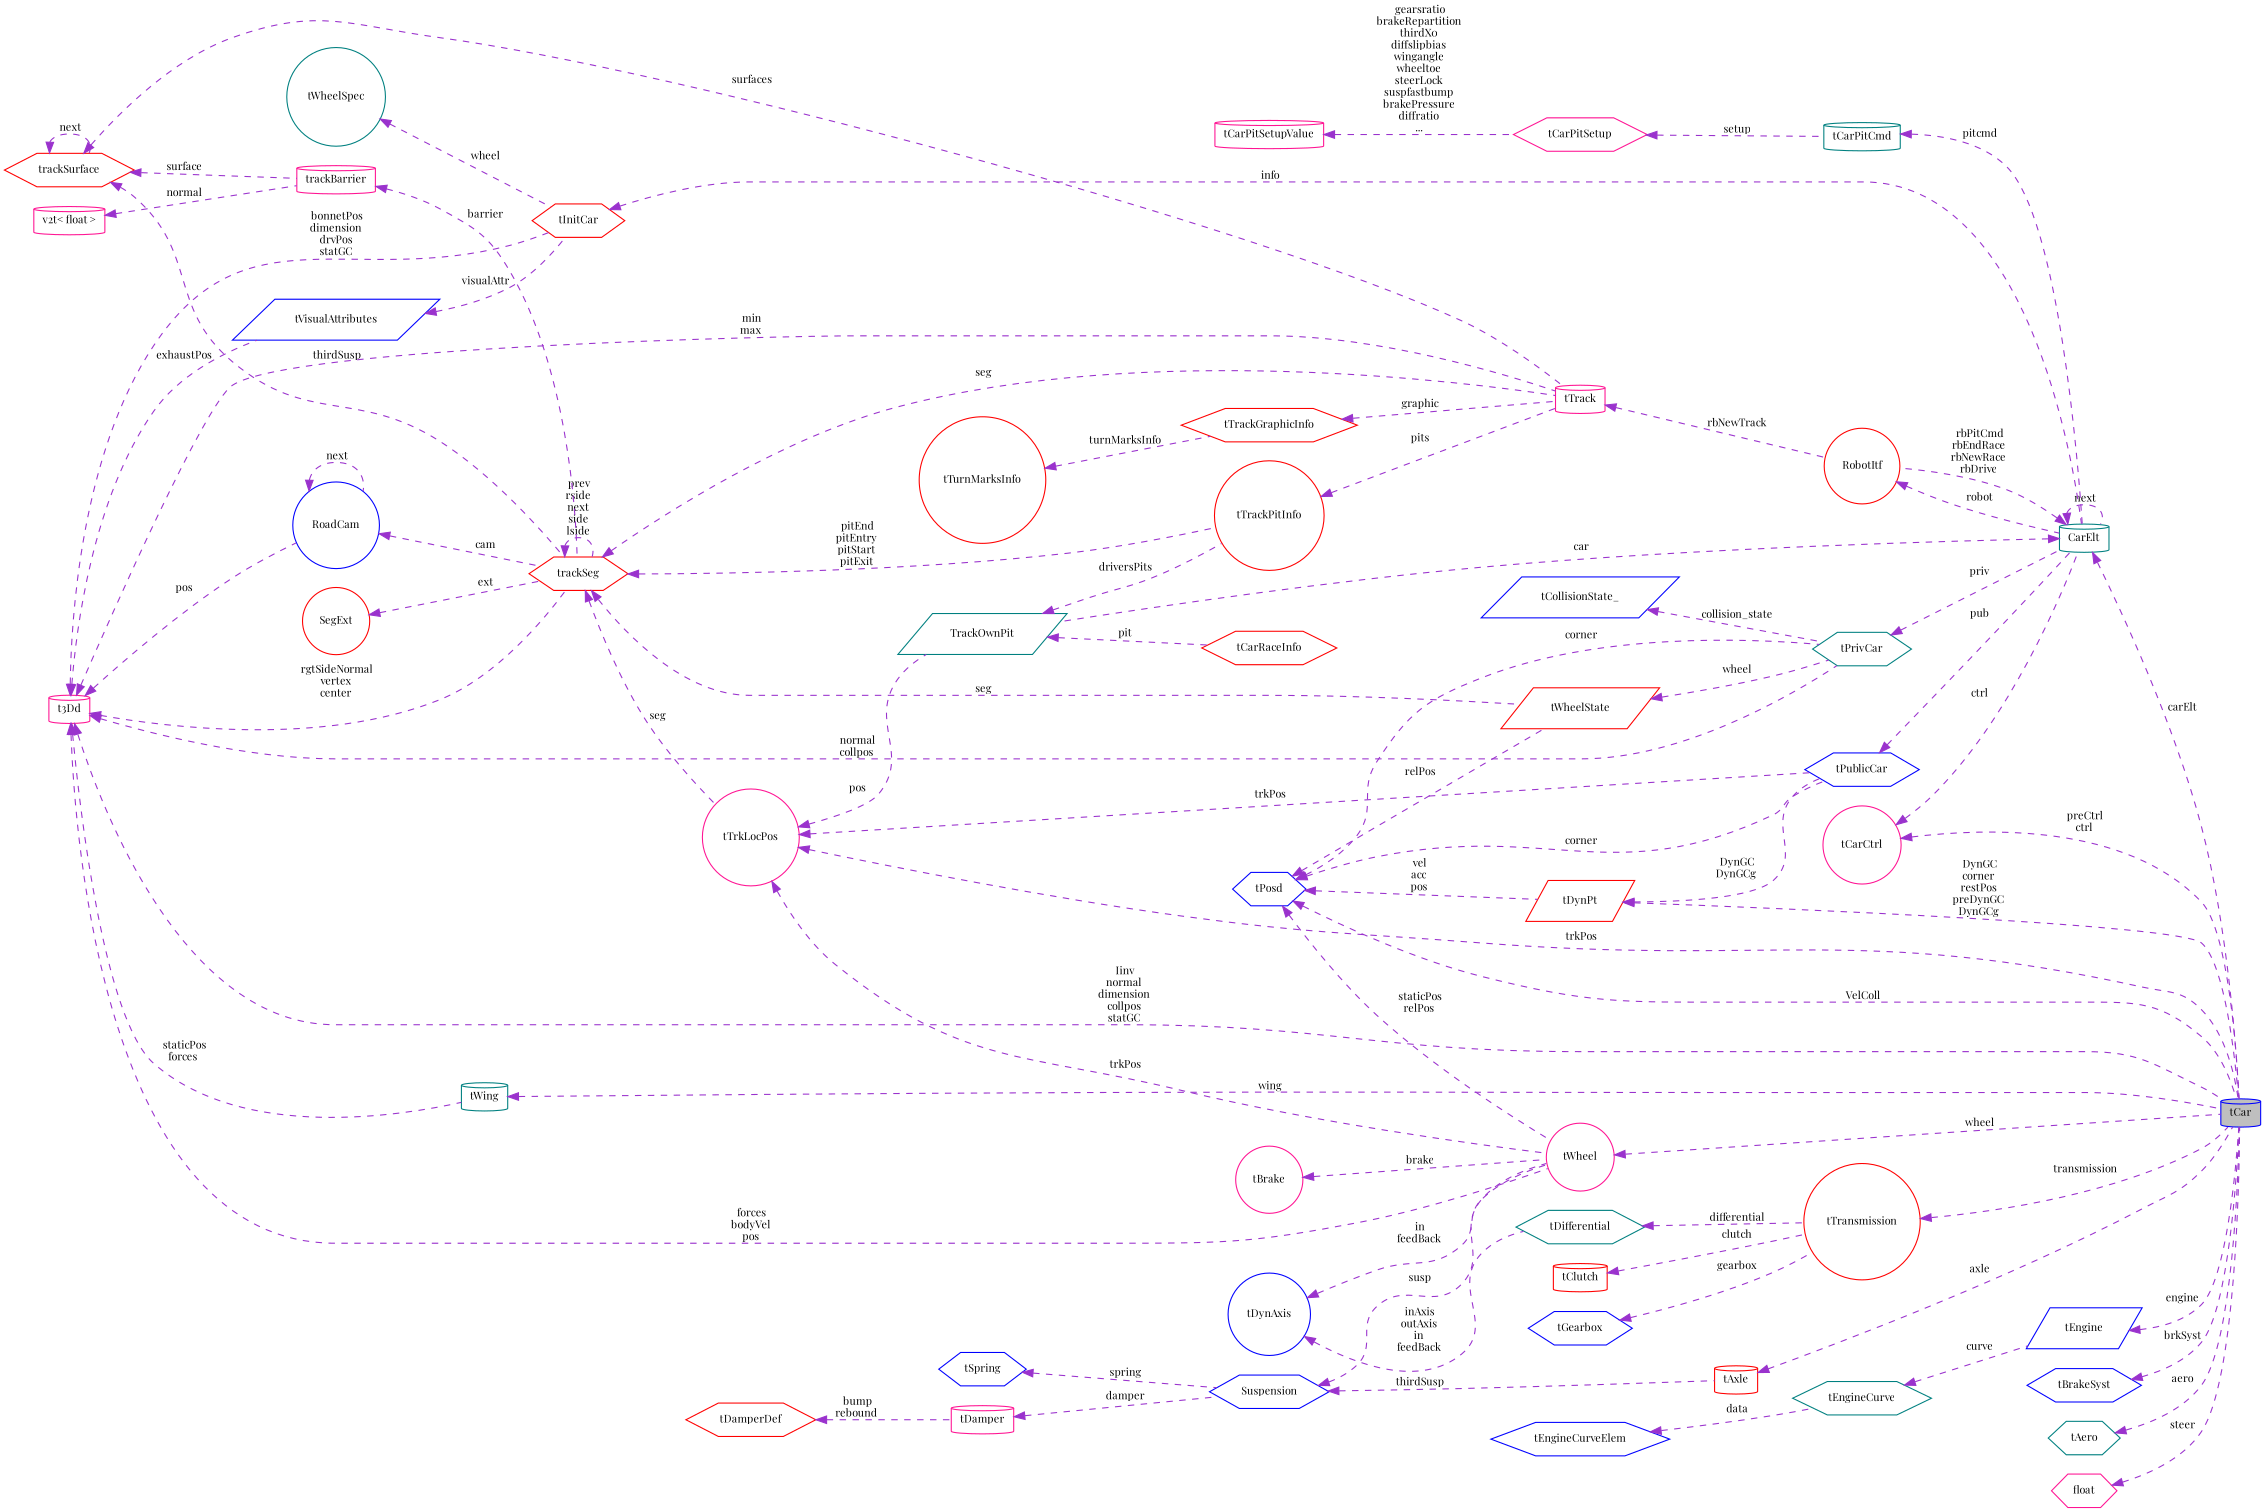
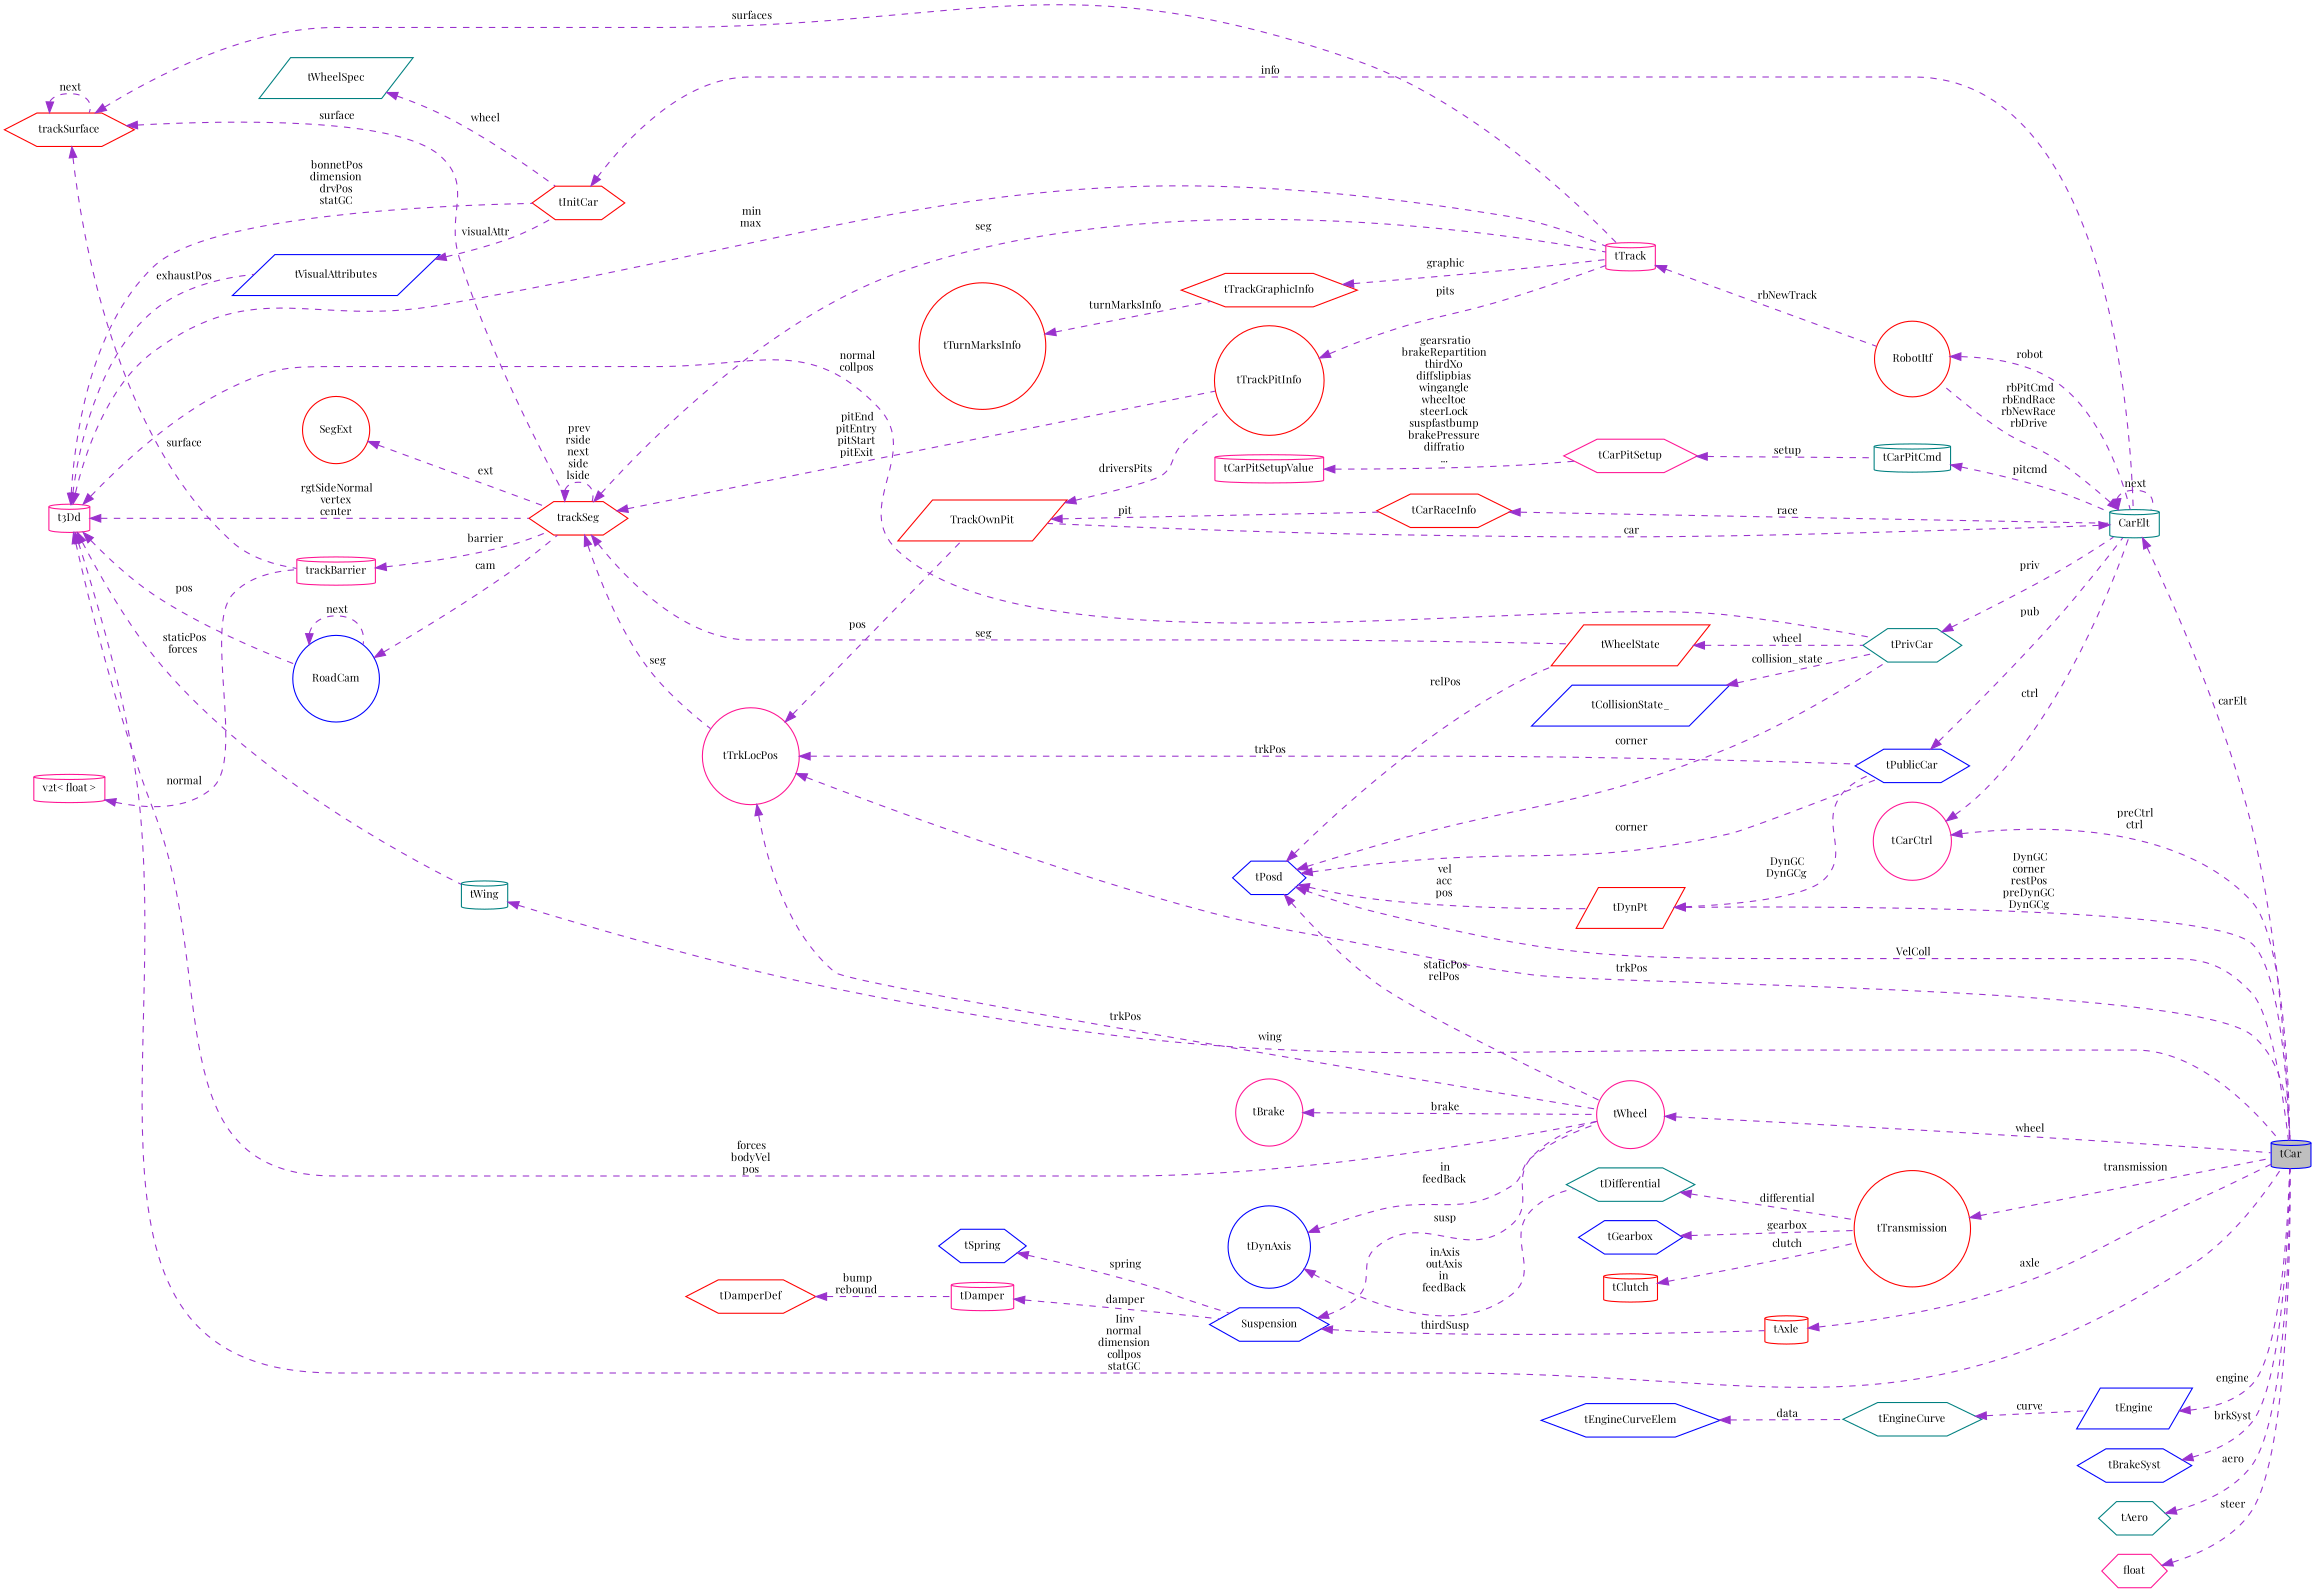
node "tWheelSpec": shape circle -> parallelogram
edge "trackSeg" -> "trackSurface": label " thirdSusp" -> " surface"
edge "CarElt" -> "tCarRaceInfo": added, label "race"
node "TrackOwnPit": color teal -> red
